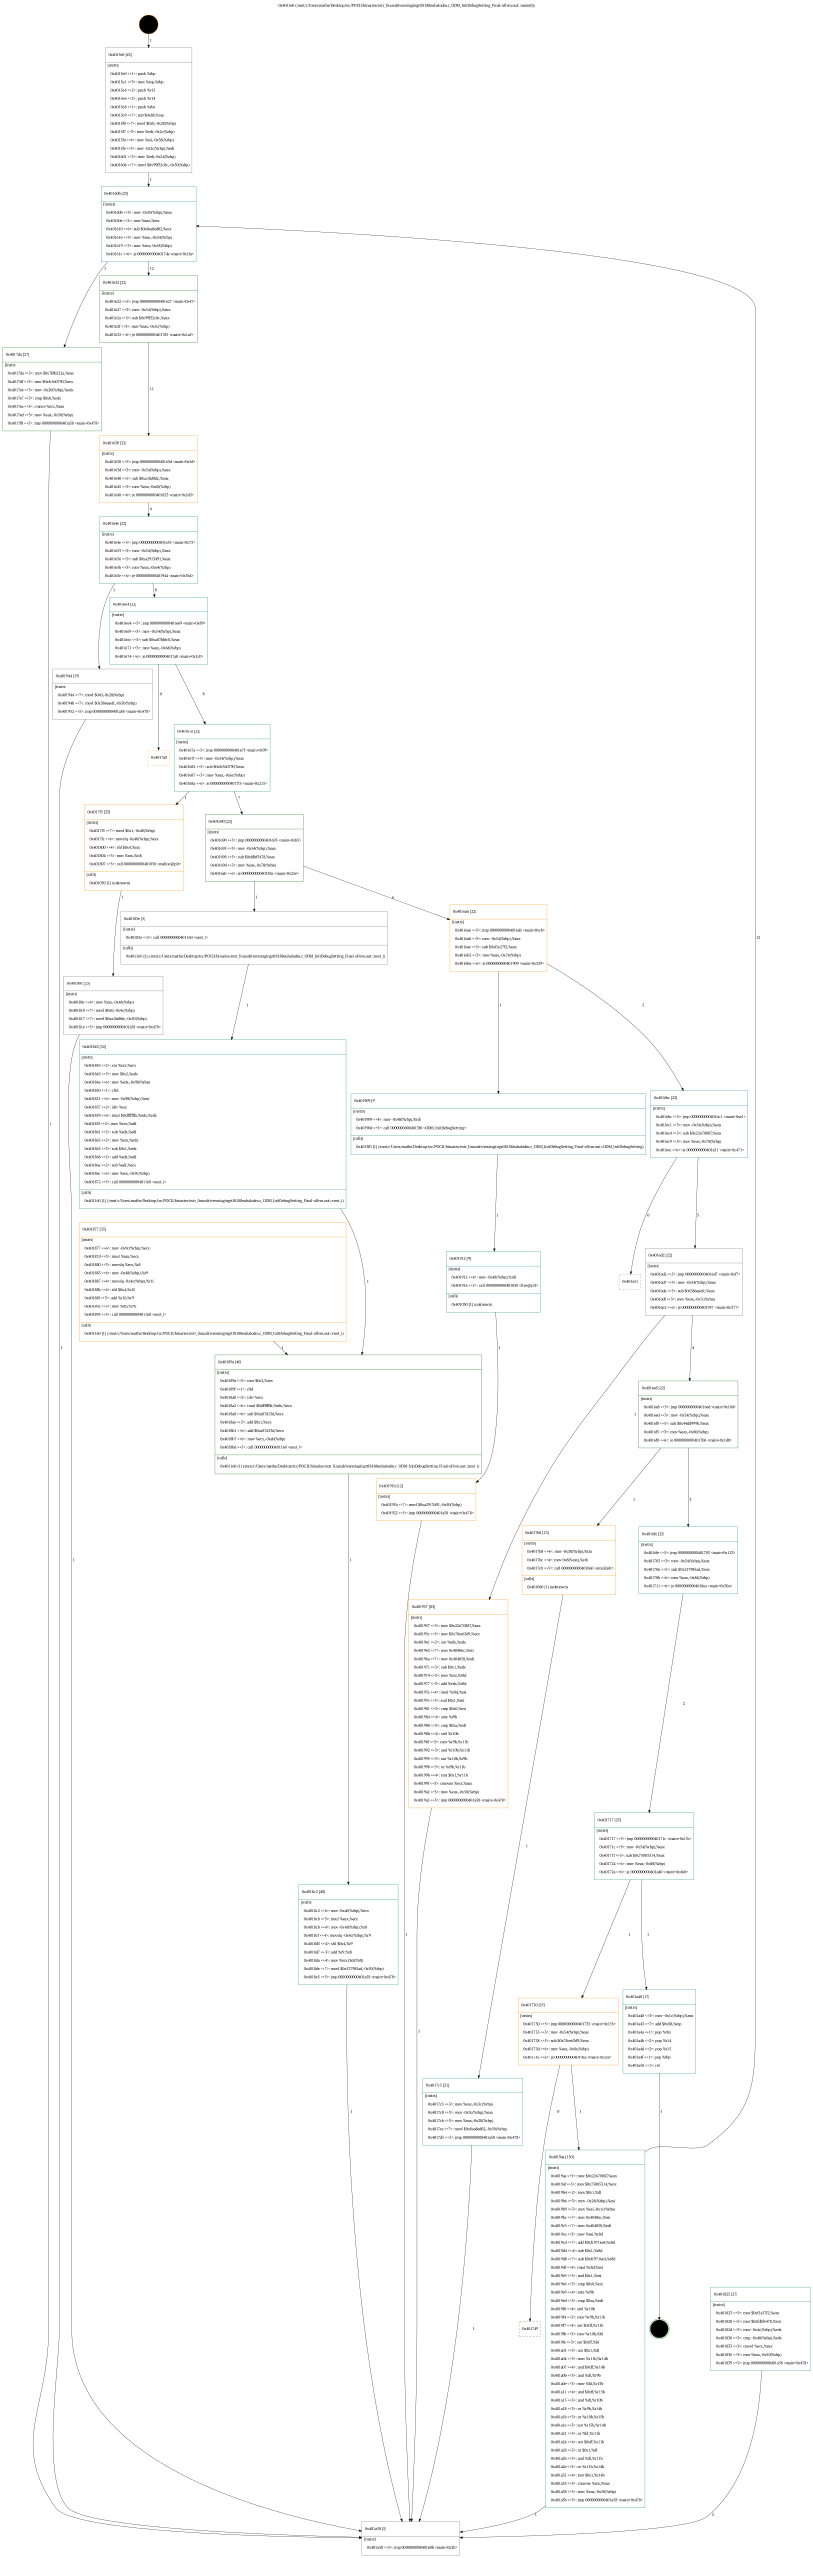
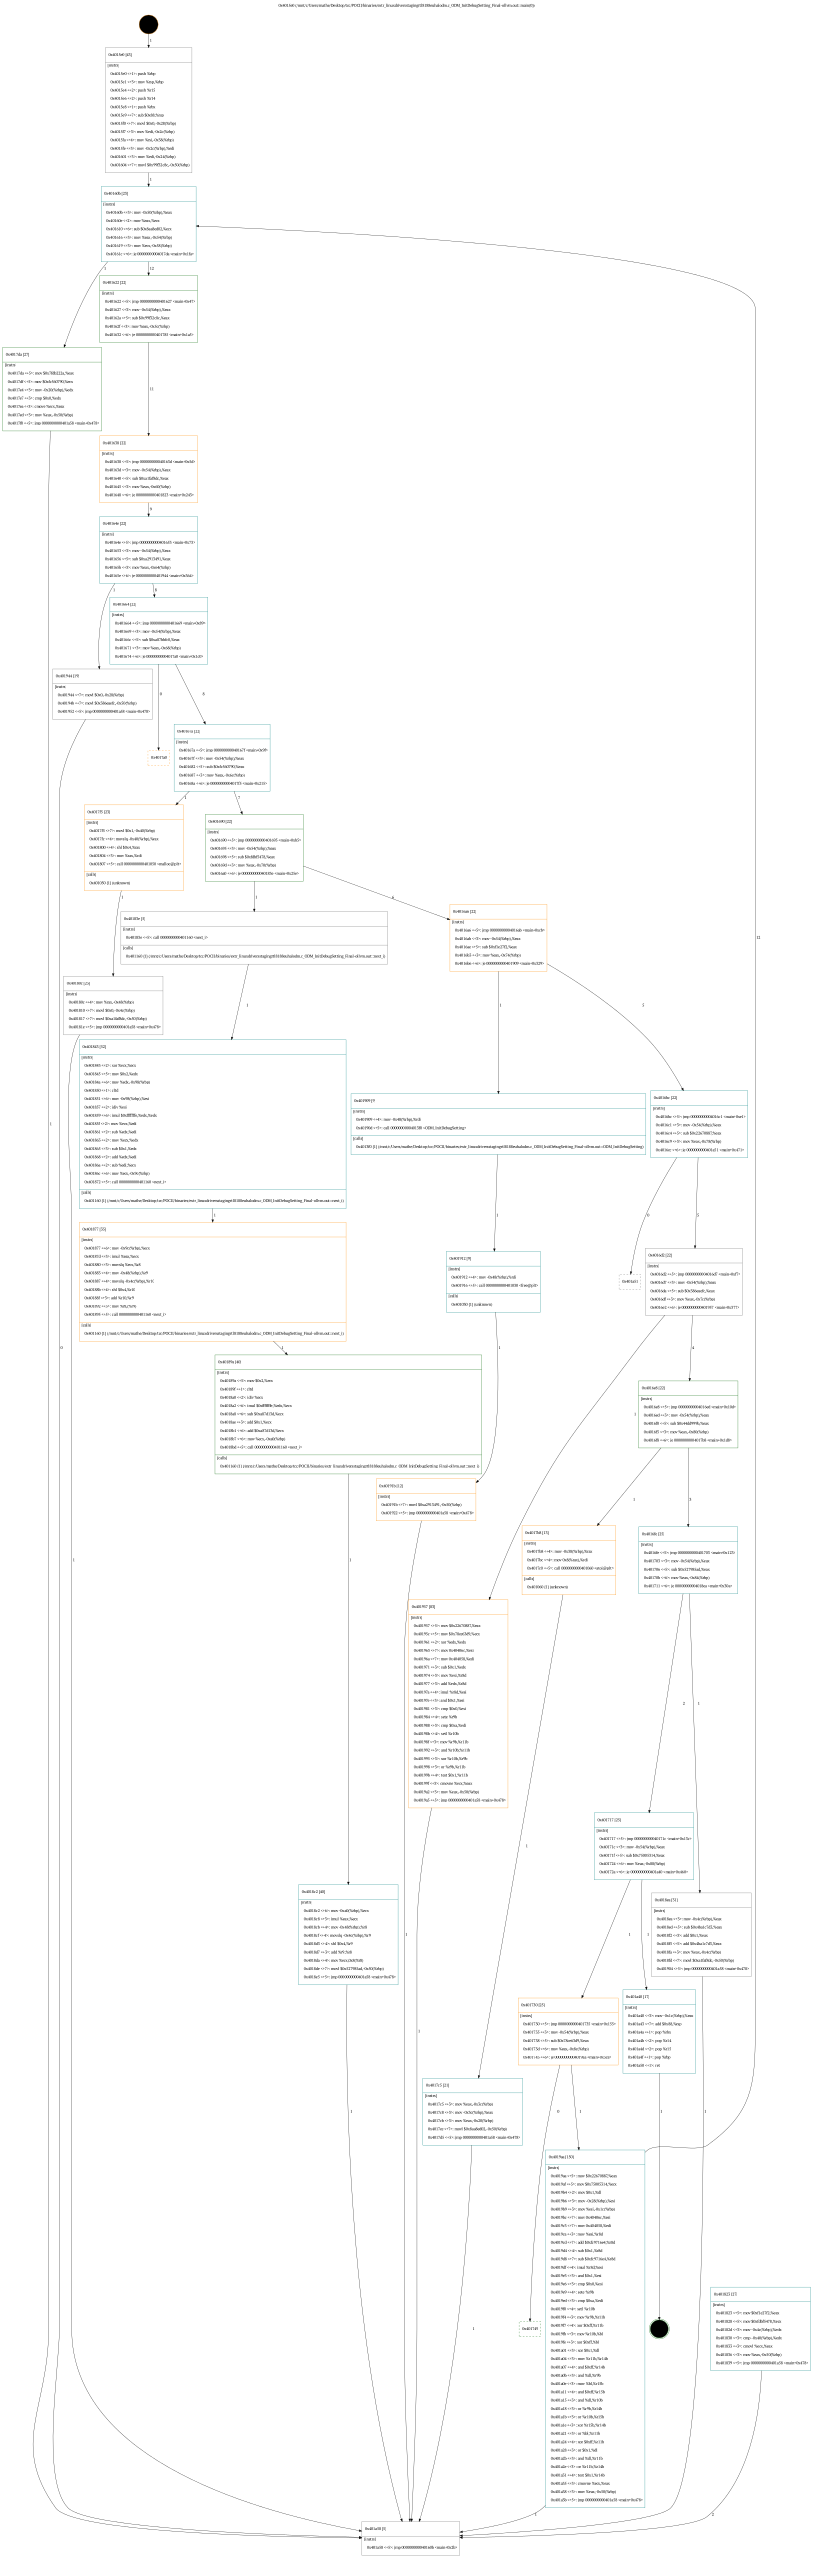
edge "0x401843 [52]" -> "0x40189a [40]": now "0x401843 [52]" -> "0x401877 [35]"
edge "0x401944 [19]" -> "0x401a58 [5]": label " 1" -> " 0"
node "0x4018ea [31]": added
